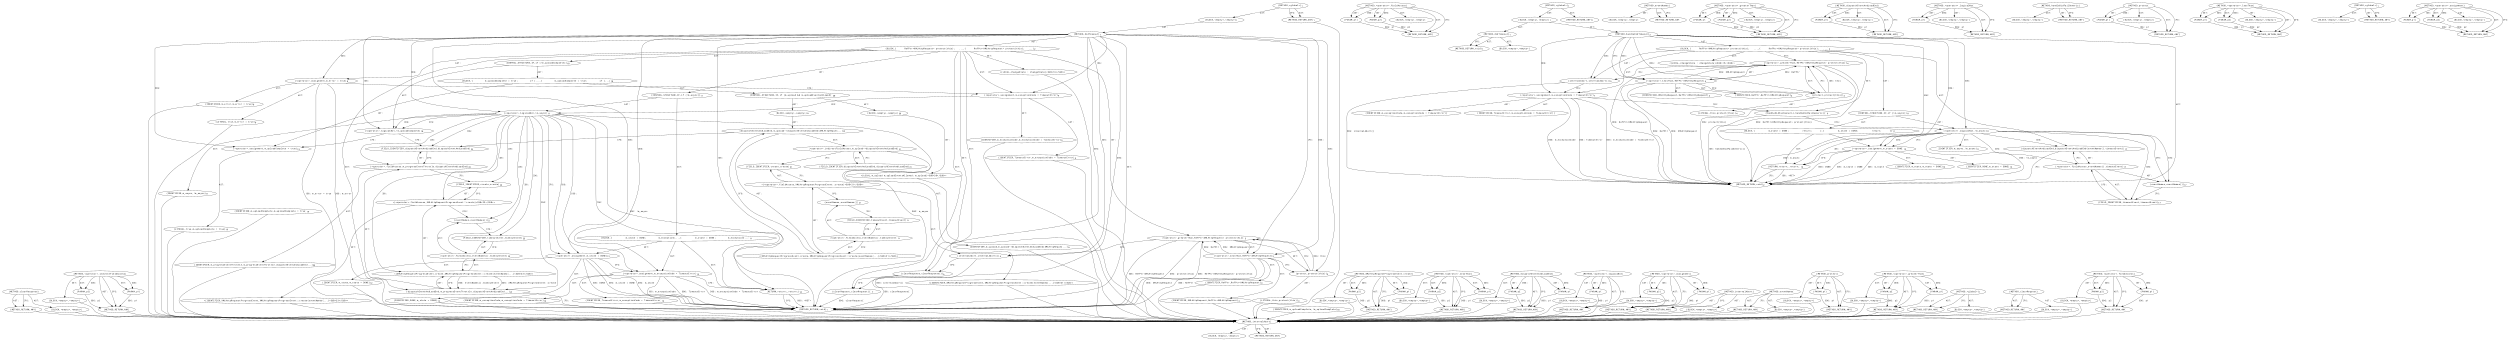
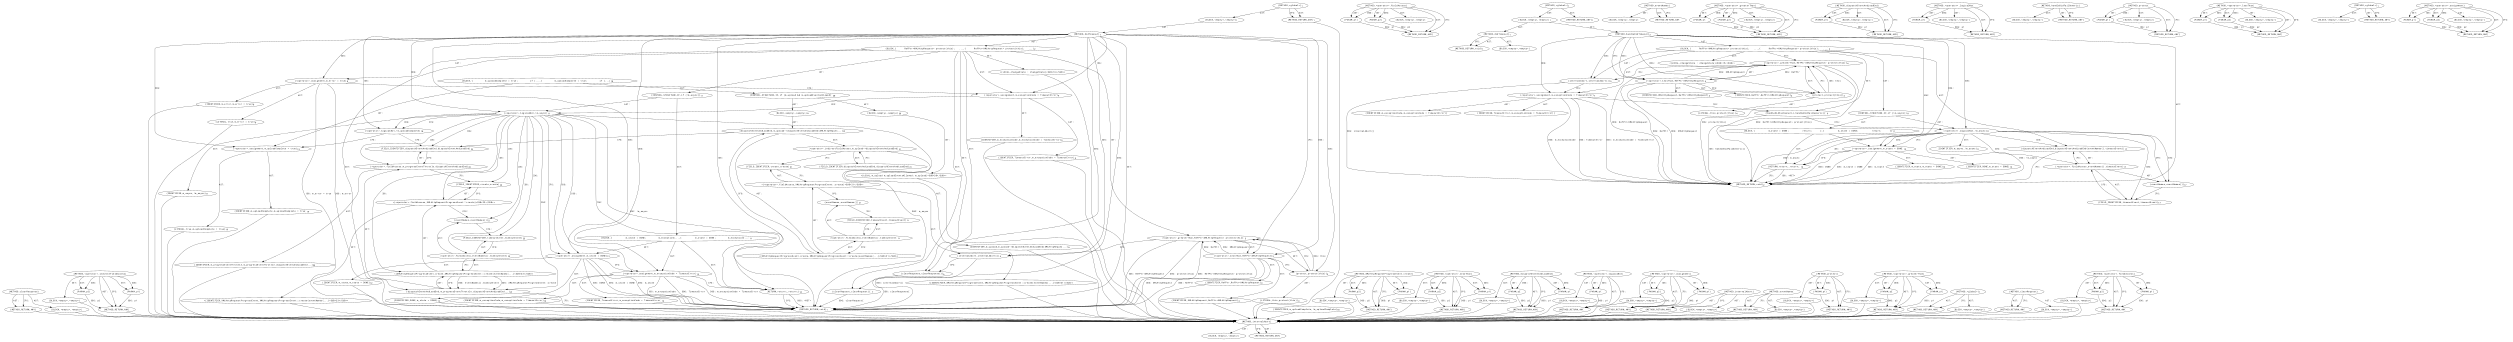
node "(CONTROL_STRUCTURE,IF,if (!m_uploadComplete))": removed
edge "(<operator>.assignment,m_uploadComplete = true)" -> "(IDENTIFIER,m_uploadComplete,m_uploadComplete = true)": added, label "AST:"
edge "(clearResponse,clearResponse())" -> "(clearRequest,clearRequest())": removed, label "CFG:"
